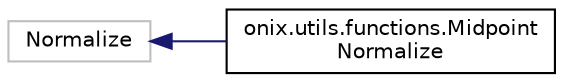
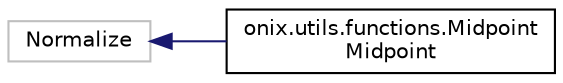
node "onix.utils.functions.Midpoint Normalize": label "onix.utils.functions.Midpoint Normalize" -> "onix.utils.functions.Midpoint Midpoint"
